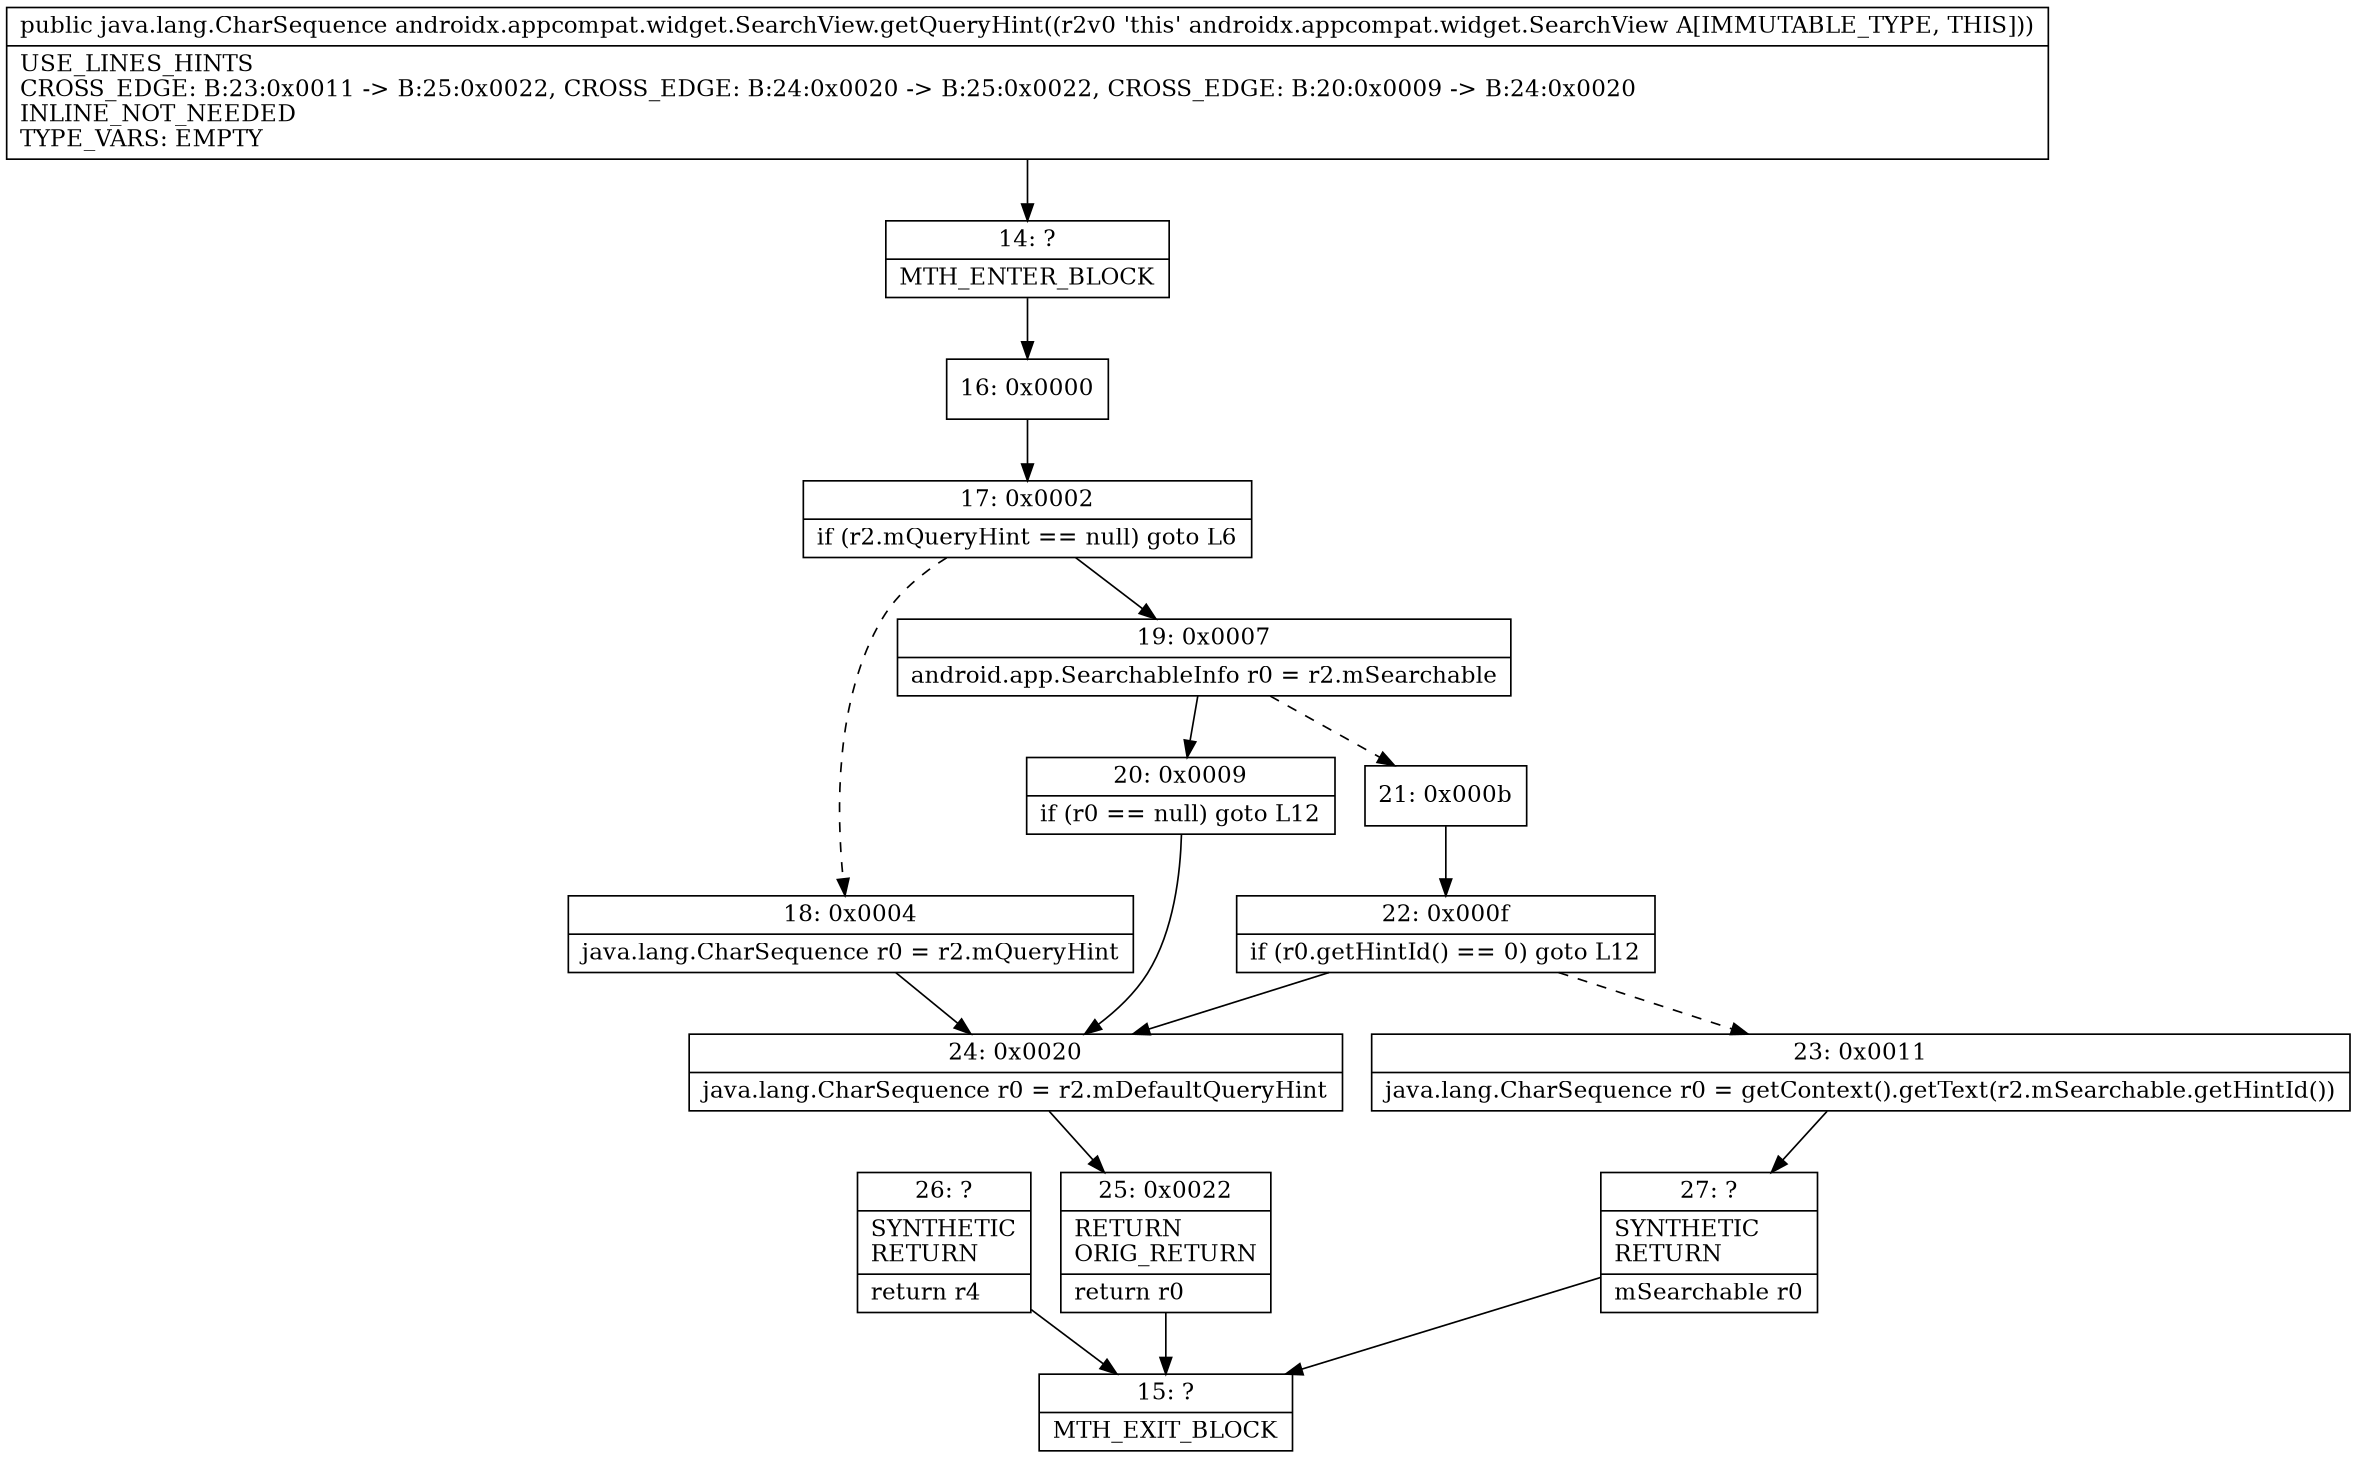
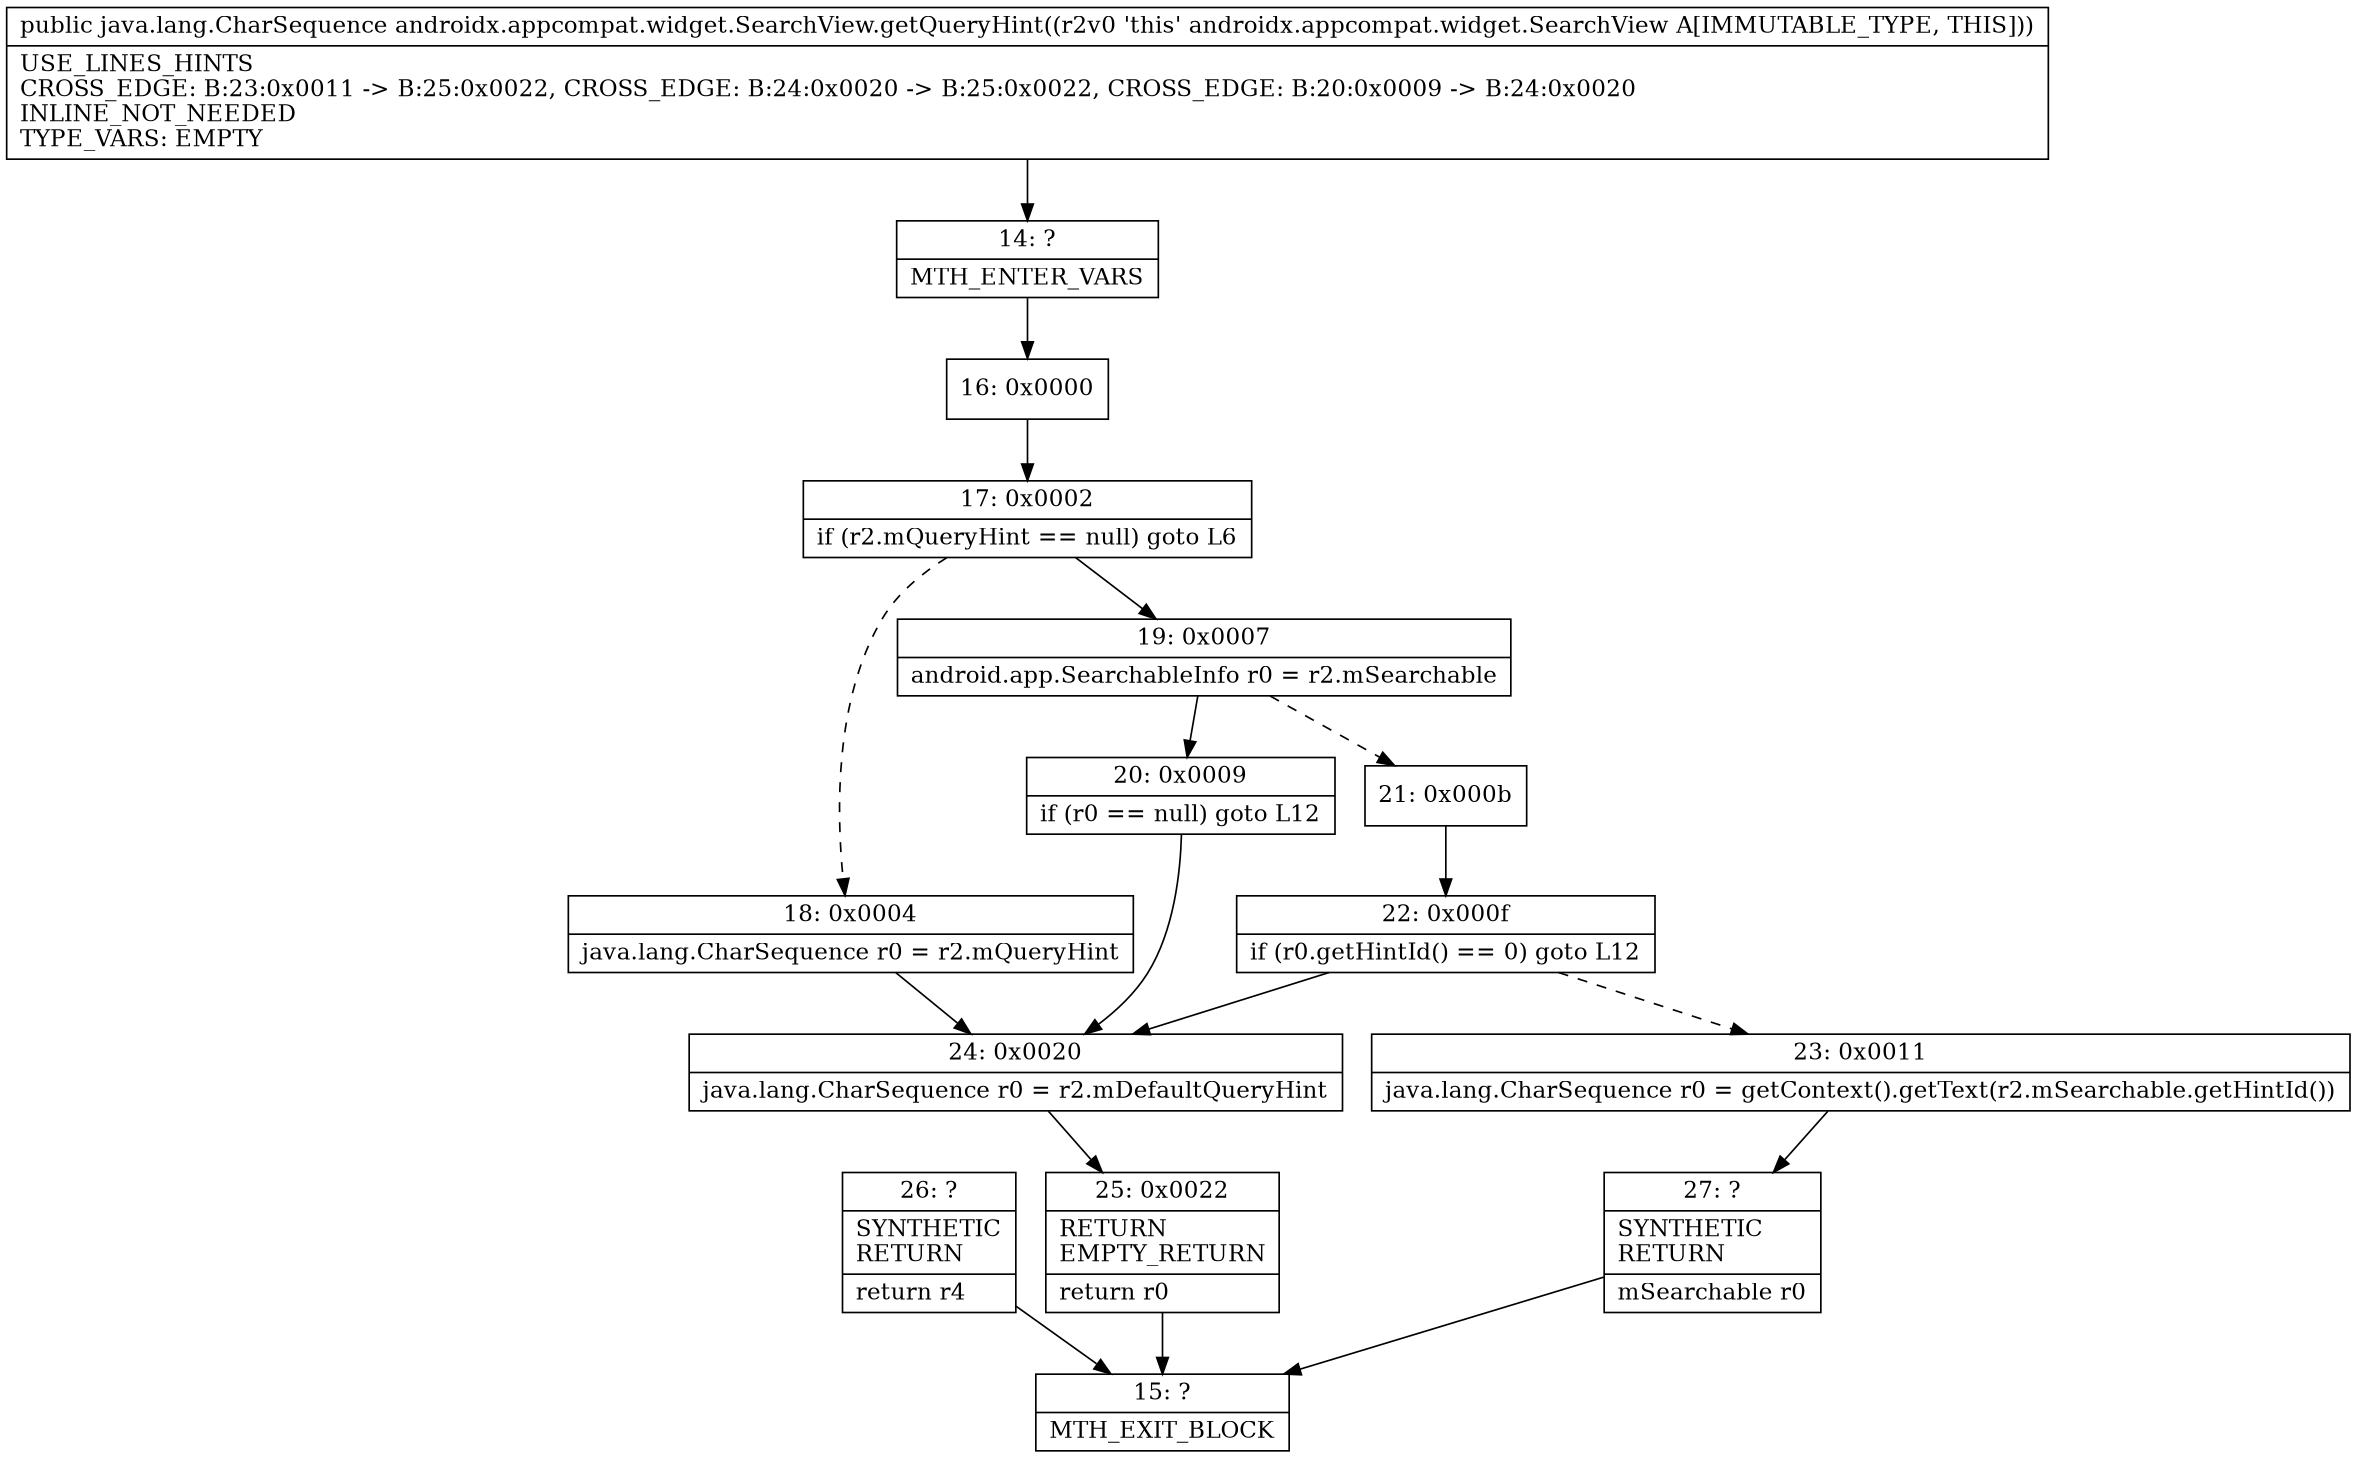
node "14: ?": text "MTH_ENTER_BLOCK" -> "MTH_ENTER_VARS"
node "25: 0x0022": text "ORIG_RETURN" -> "EMPTY_RETURN"
